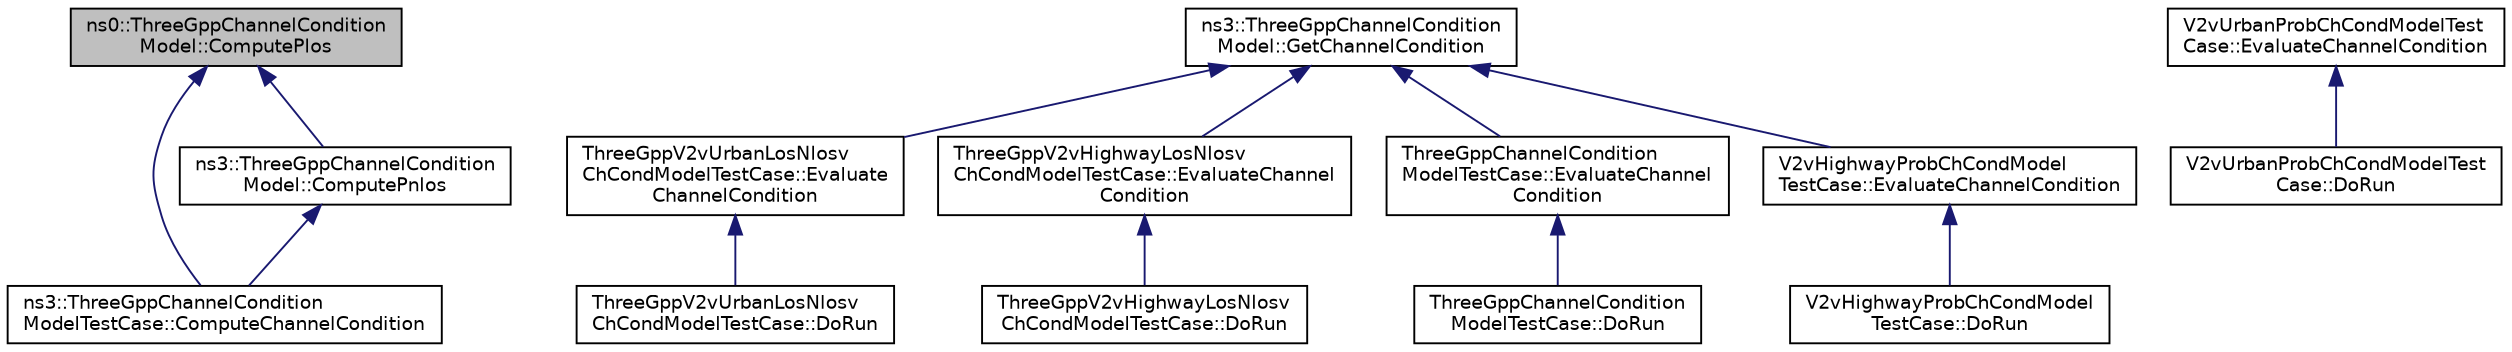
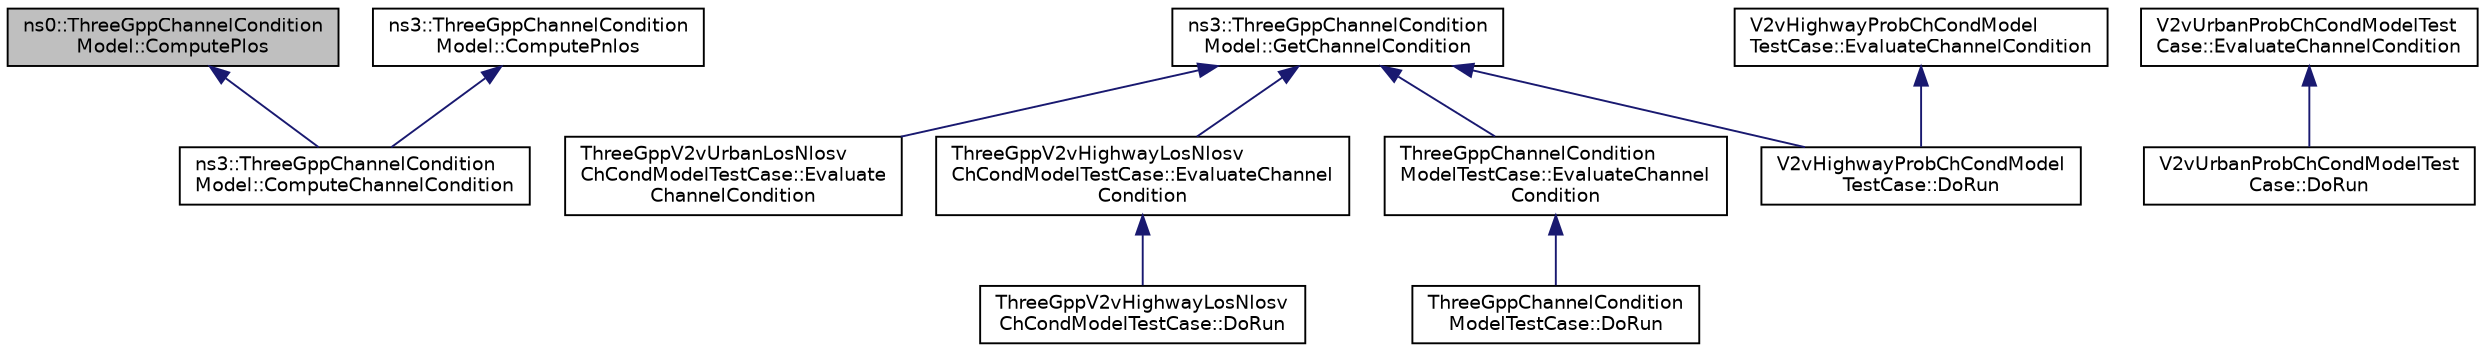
edge "V2vHighwayProbChCondModel TestCase::EvaluateChannelCondition" -> "ns3::ThreeGppChannelCondition Model::GetChannelCondition": now "V2vHighwayProbChCondModel TestCase::DoRun" -> "ns3::ThreeGppChannelCondition Model::GetChannelCondition"
edge "ns3::ThreeGppChannelCondition Model::ComputePnlos" -> "ns0::ThreeGppChannelCondition Model::ComputePlos": removed
node "ns3::ThreeGppChannelCondition ModelTestCase::ComputeChannelCondition": label "ns3::ThreeGppChannelCondition ModelTestCase::ComputeChannelCondition" -> "ns3::ThreeGppChannelCondition Model::ComputeChannelCondition"
node "ThreeGppV2vUrbanLosNlosv ChCondModelTestCase::DoRun": removed
